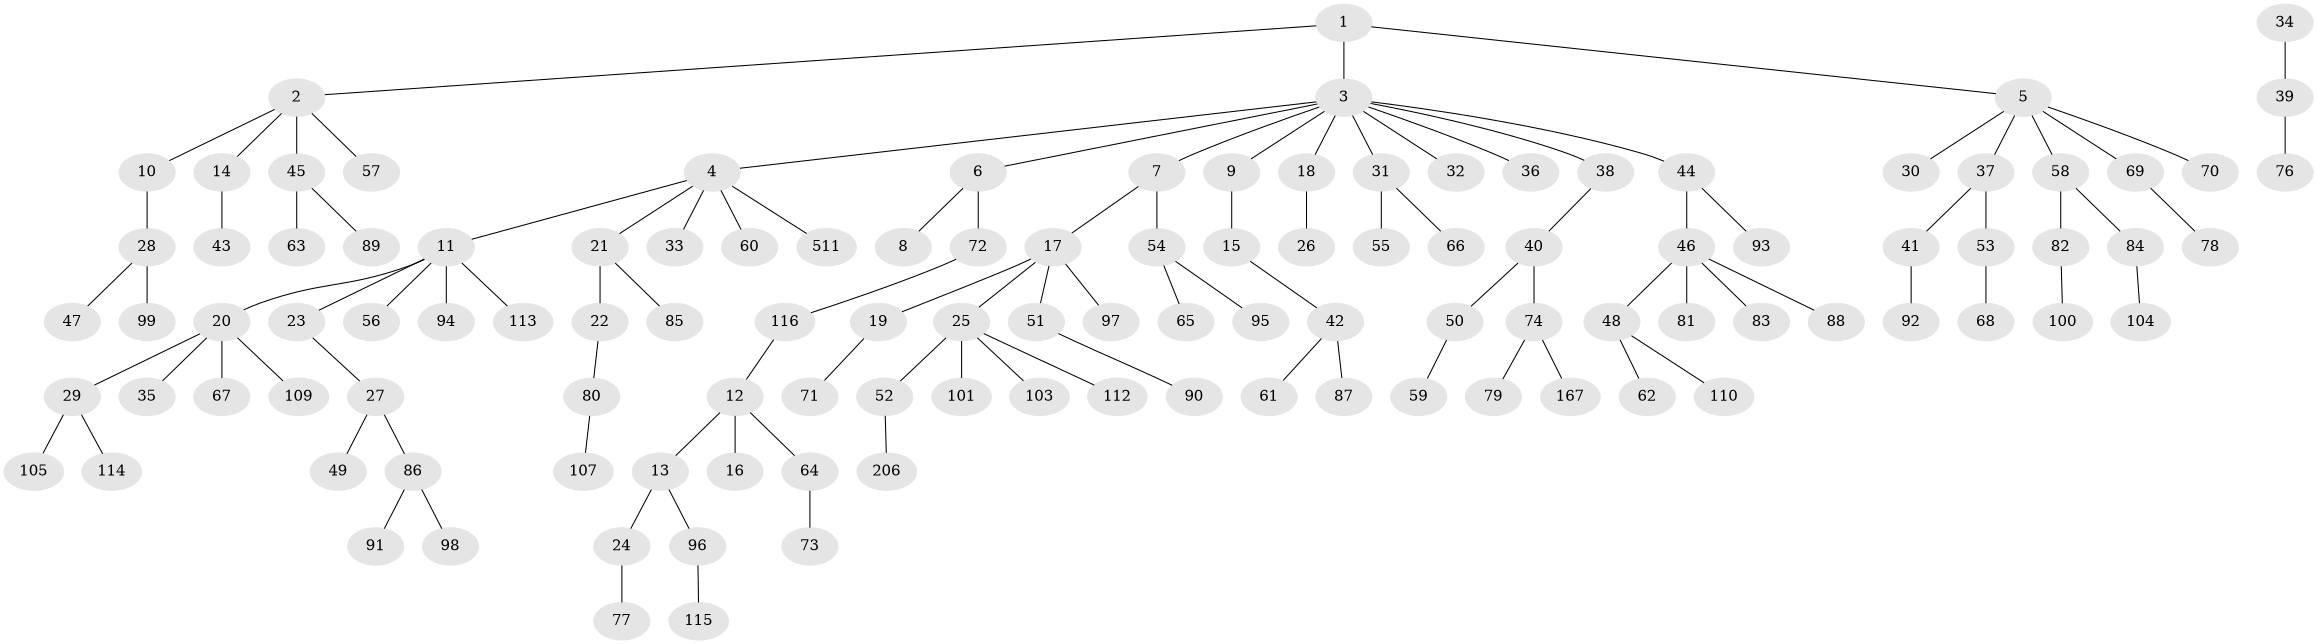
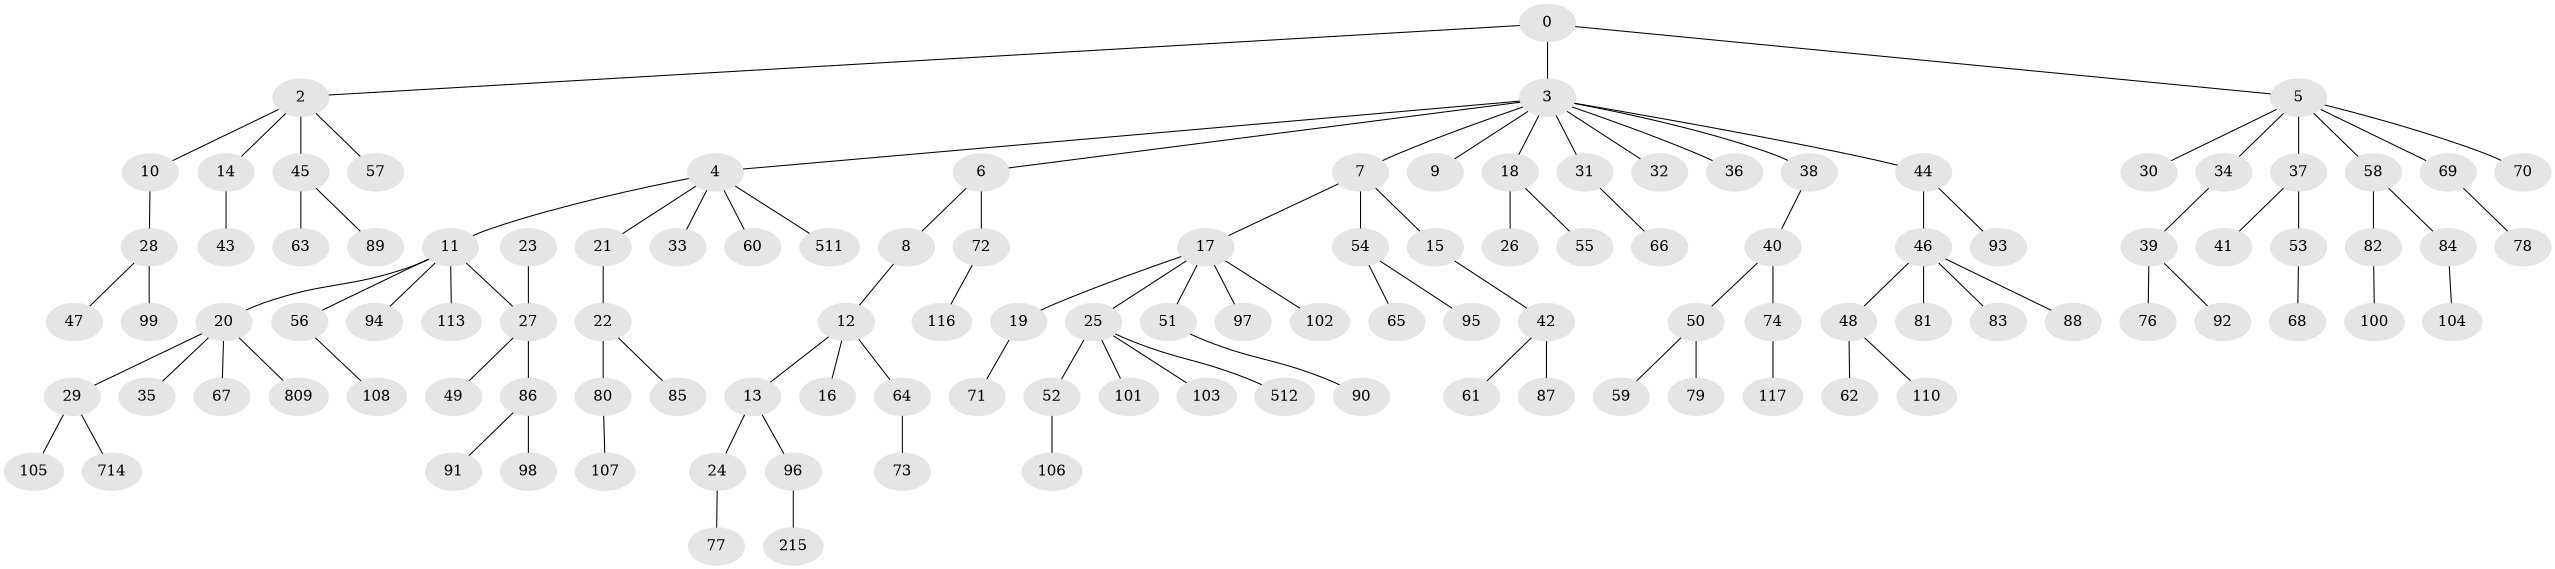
node "1": label "1" -> "0"
edge "5" -- "34": added
edge "9" -- "15": now "7" -- "15"
edge "31" -- "55": now "18" -- "55"
edge "11" -- "23": now "11" -- "27"
edge "21" -- "85": now "22" -- "85"
edge "41" -- "92": now "39" -- "92"
node "102": added
edge "116" -- "12": now "8" -- "12"
edge "74" -- "79": now "50" -- "79"
node "109": label "109" -> "809"
node "108": added
node "112": label "112" -> "512"
node "167": label "167" -> "117"
node "114": label "114" -> "714"
node "206": label "206" -> "106"
node "115": label "115" -> "215"
